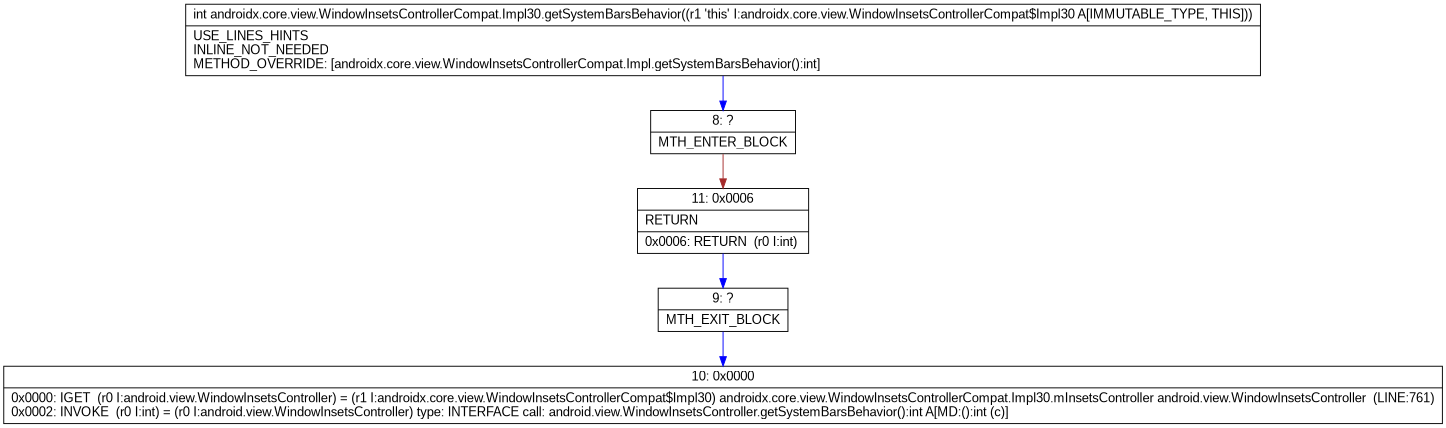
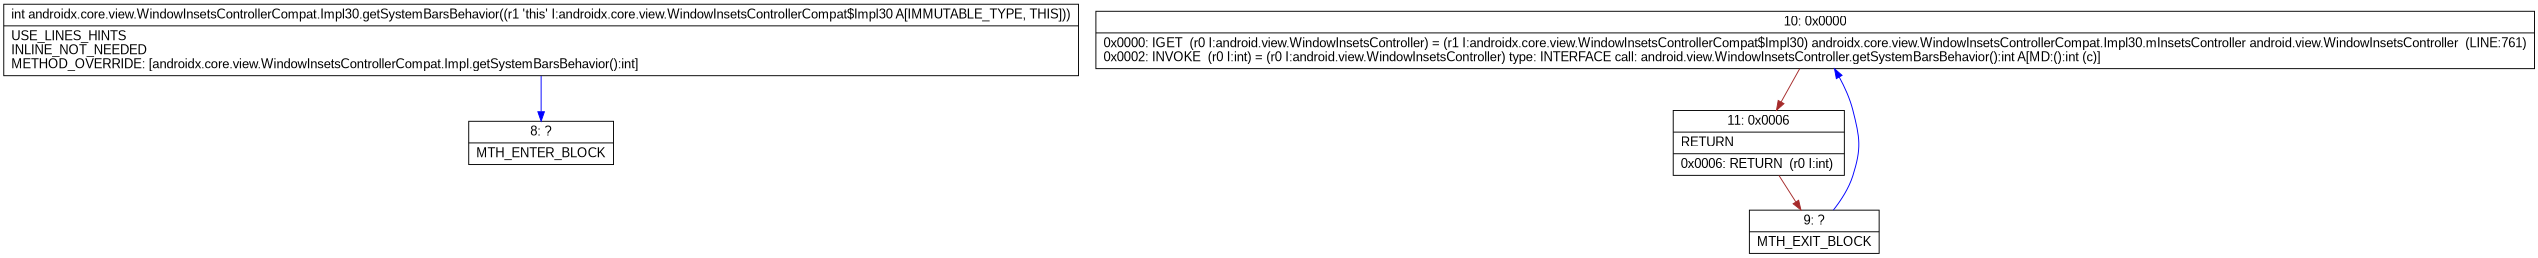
edge "8: ?" -> "11: 0x0006": now "10: 0x0000" -> "11: 0x0006"
edge "11: 0x0006" -> "9: ?": color blue -> brown
